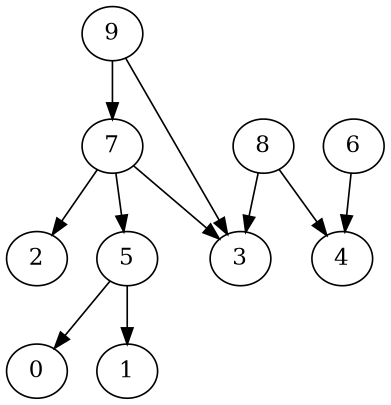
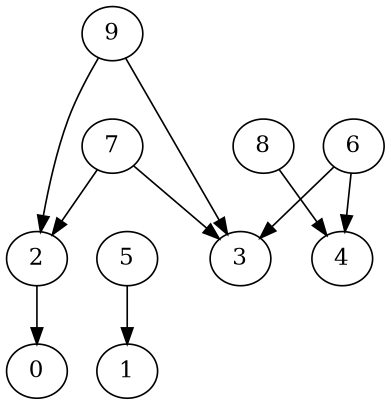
edge "9" -> "7": now "9" -> "2"
edge "7" -> "5": removed
edge "8" -> "3": now "6" -> "3"
edge "5" -> "0": now "2" -> "0"
